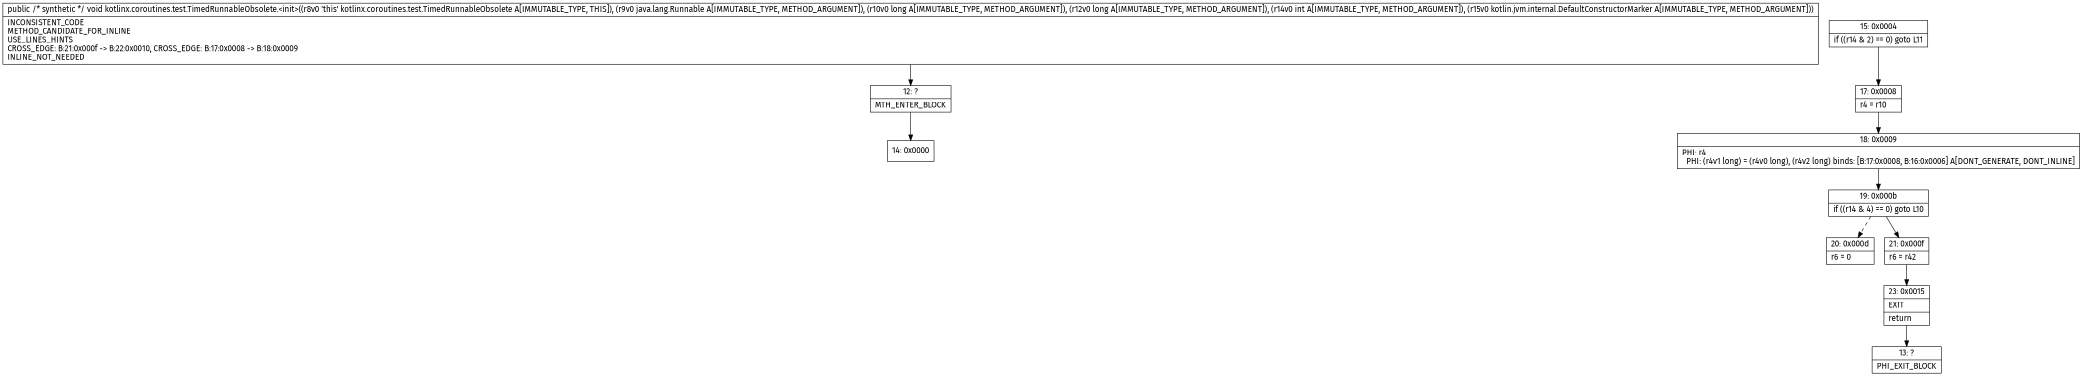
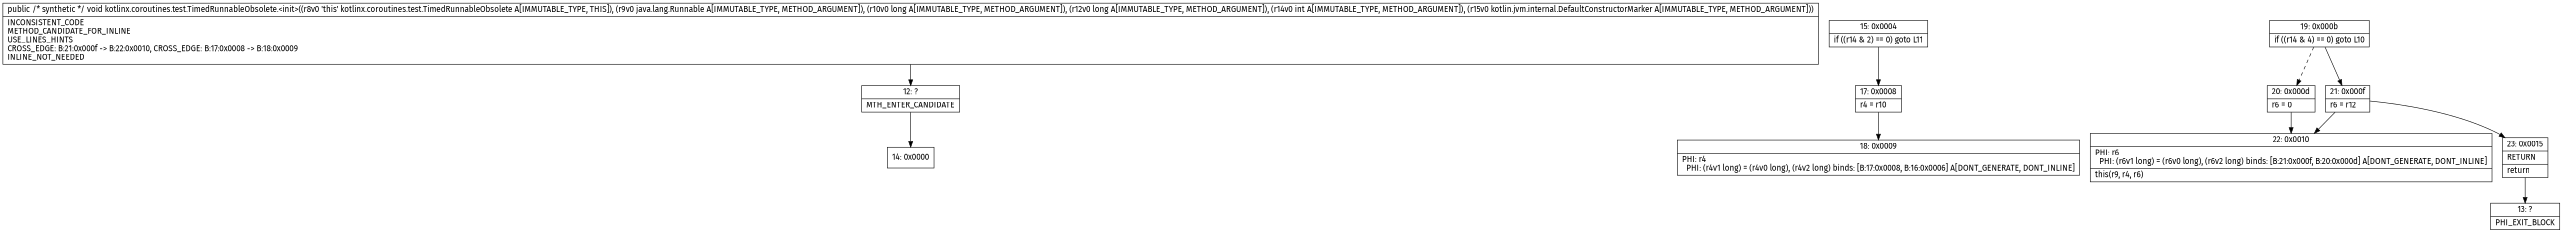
node "12: ?": text "MTH_ENTER_BLOCK" -> "MTH_ENTER_CANDIDATE"
node "22: 0x0010": added
edge "18: 0x0009" -> "19: 0x000b": removed
node "21: 0x000f": text "r6 = r42" -> "r6 = r12"
node "23: 0x0015": text "EXIT" -> "RETURN"
